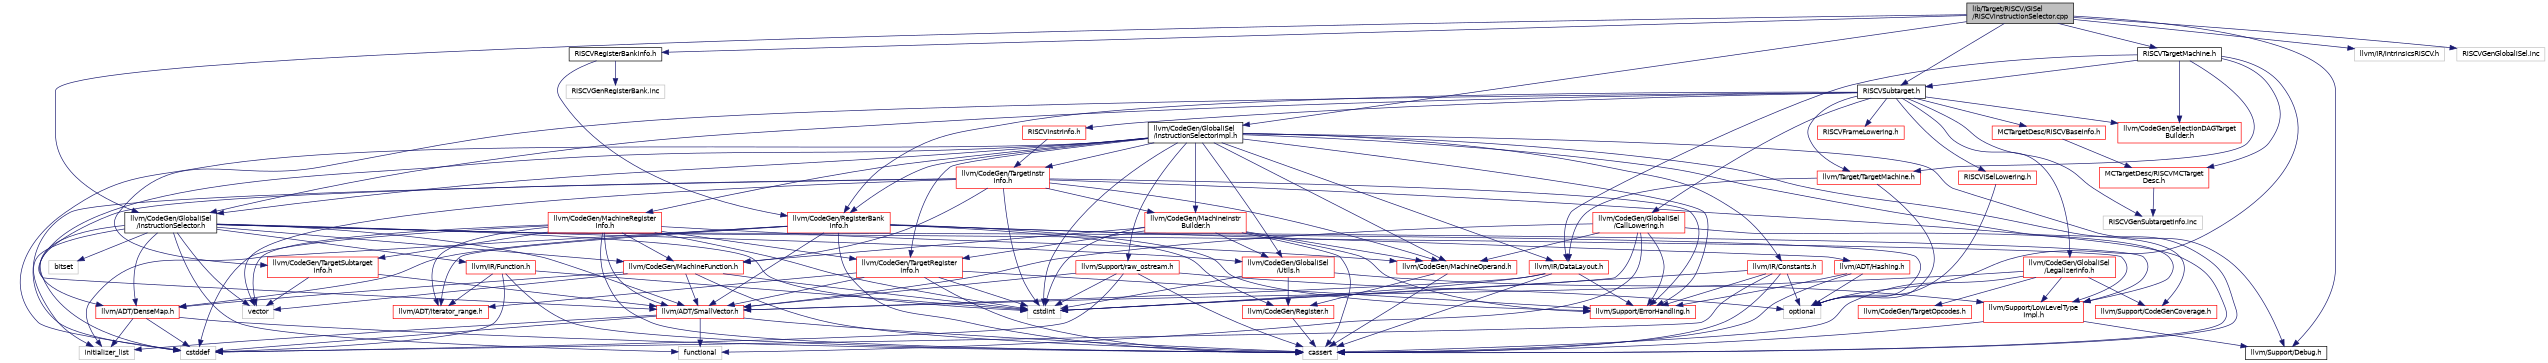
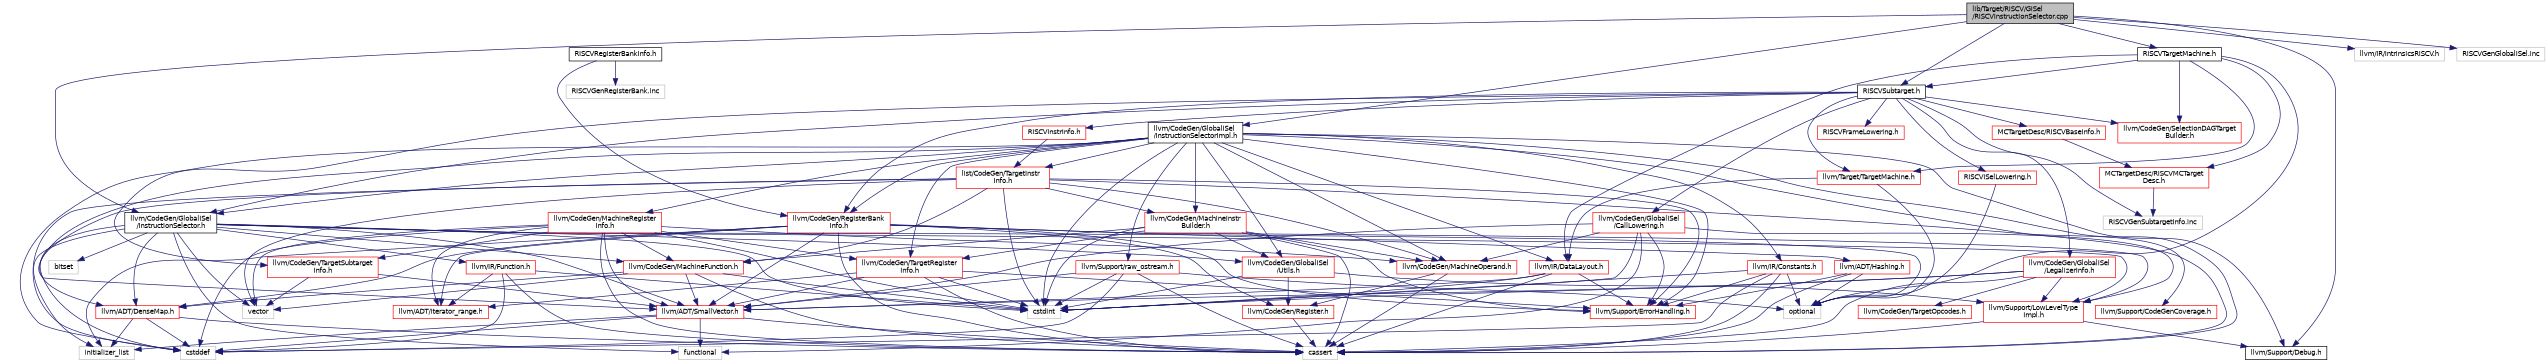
edge "lib/Target/RISCV/GISel /RISCVInstructionSelector.cpp" -> "RISCVRegisterBankInfo.h": removed
node "llvm/CodeGen/TargetInstr Info.h": label "llvm/CodeGen/TargetInstr Info.h" -> "list/CodeGen/TargetInstr Info.h"
edge "llvm/CodeGen/GlobalISel /LegalizerInfo.h" -> "llvm/Support/CodeGenCoverage.h": now "llvm/CodeGen/GlobalISel /LegalizerInfo.h" -> "cstdint"
